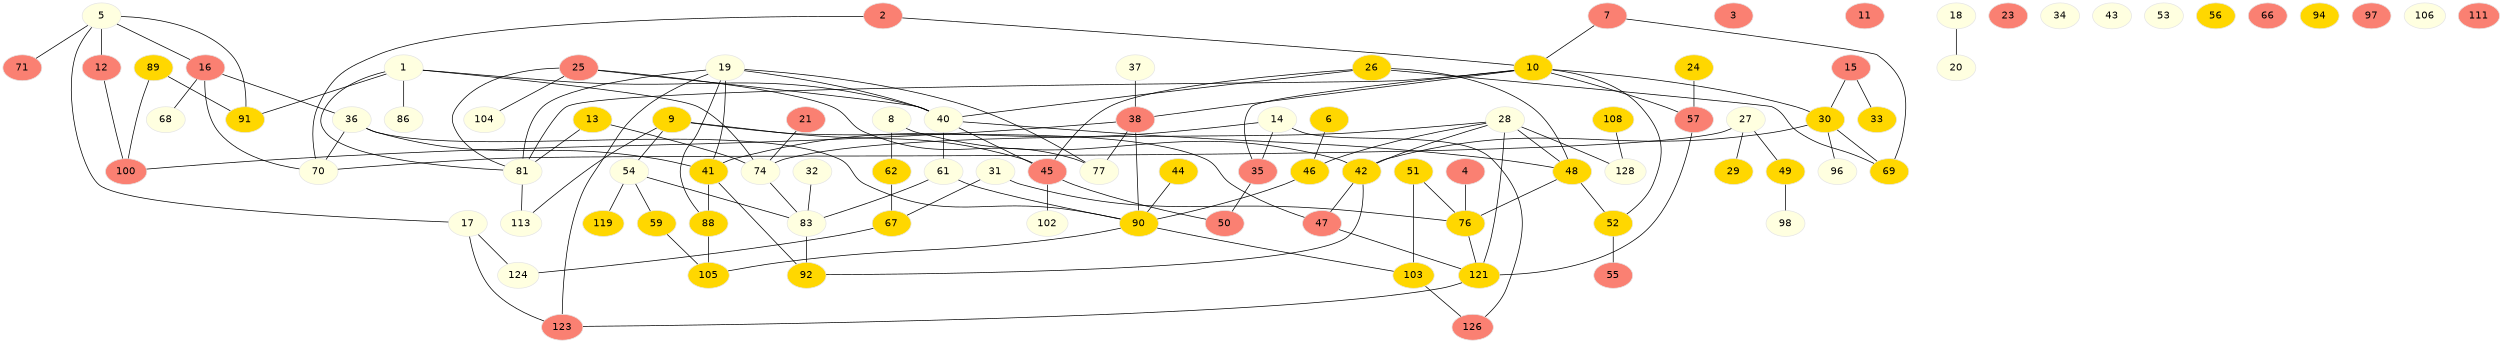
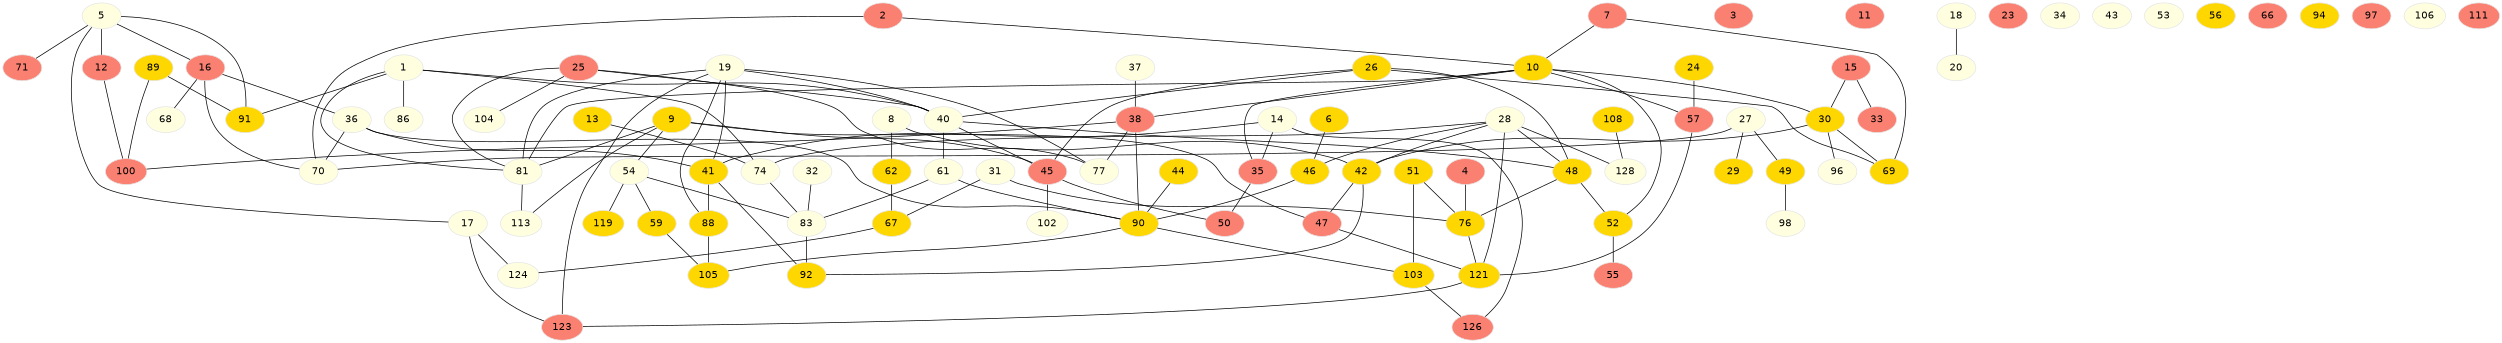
node "21": removed
node "33": fillcolor gold -> salmon
edge "13" -- "81": now "9" -- "81"
